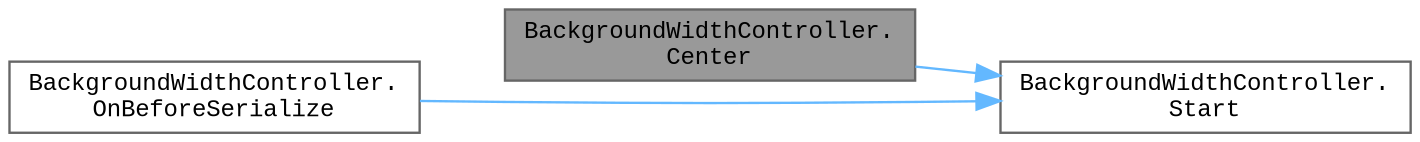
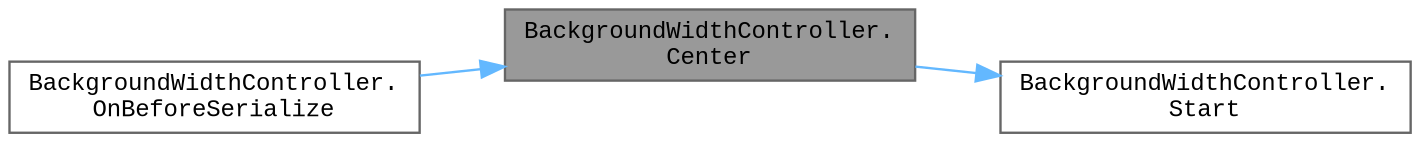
edge "BackgroundWidthController. OnBeforeSerialize" -> "BackgroundWidthController. Start": now "BackgroundWidthController. OnBeforeSerialize" -> "BackgroundWidthController. Center"
